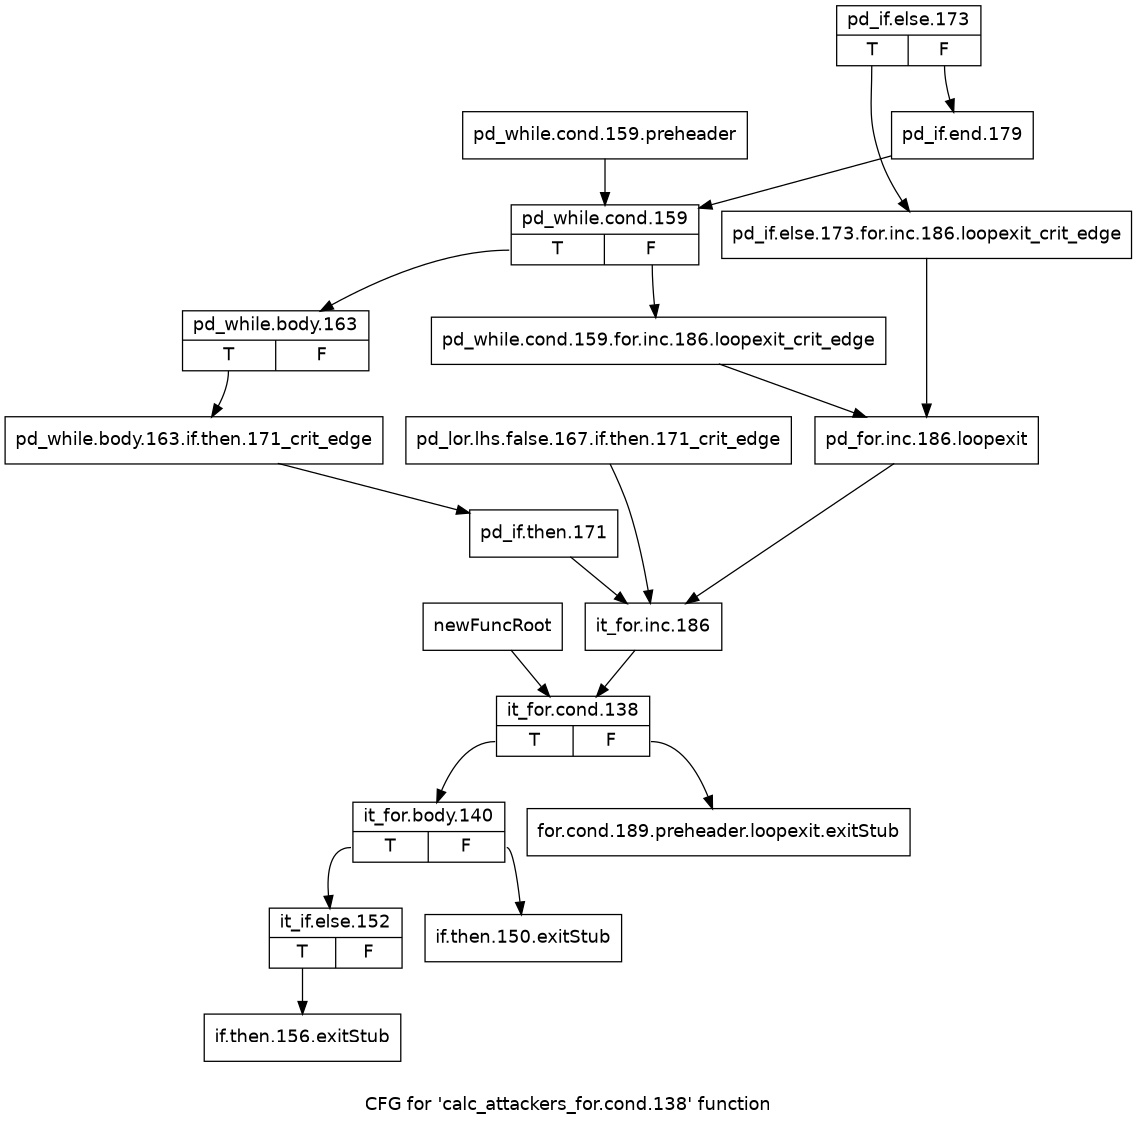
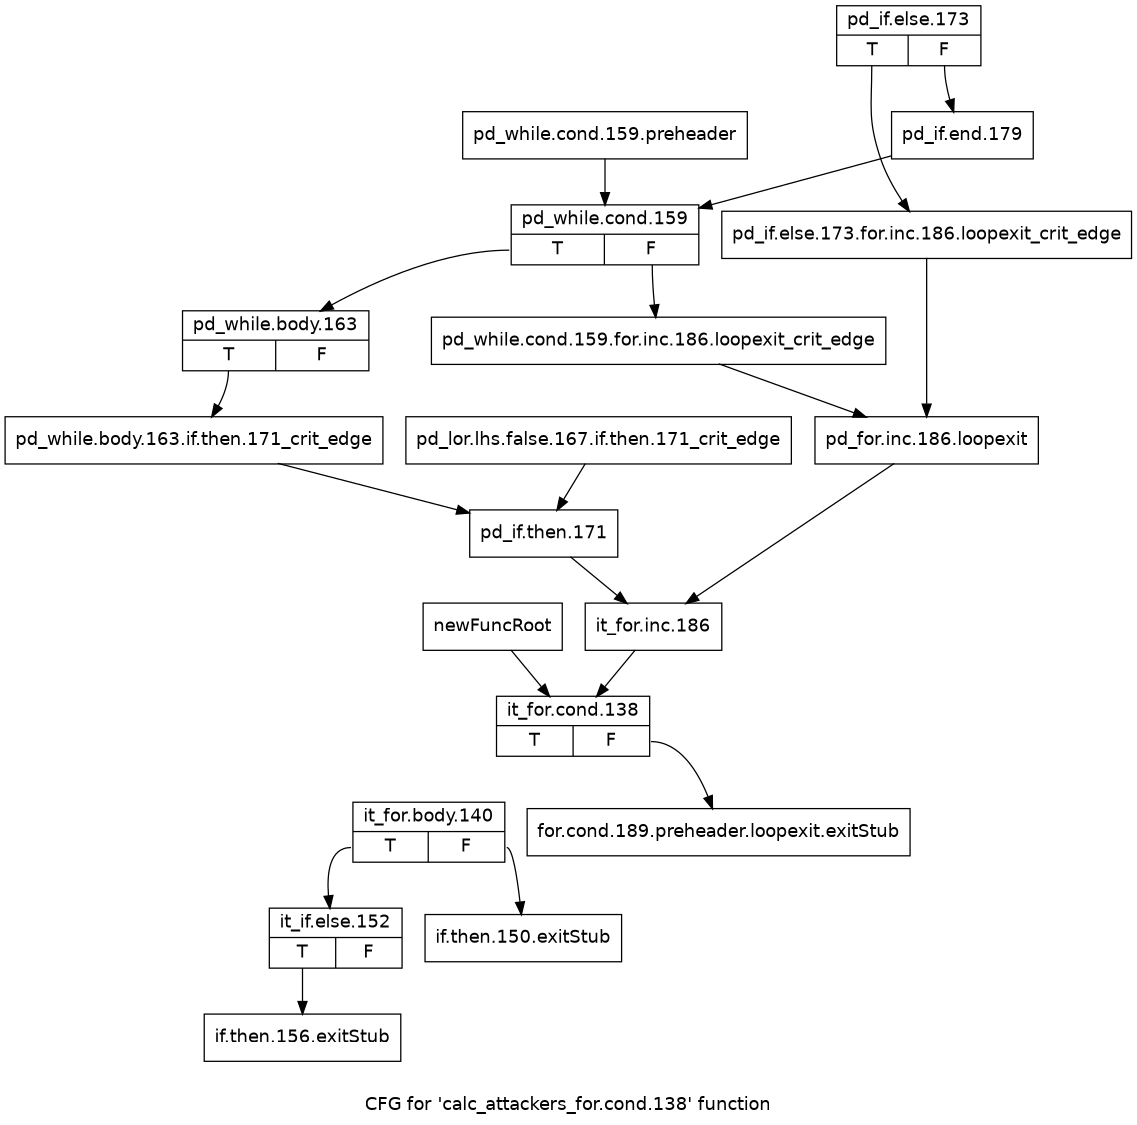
edge "pd_lor.lhs.false.167.if.then.171_crit_edge" -> "it_for.inc.186": now "pd_lor.lhs.false.167.if.then.171_crit_edge" -> "pd_if.then.171"
edge "it_for.cond.138" -> "it_for.body.140": removed
